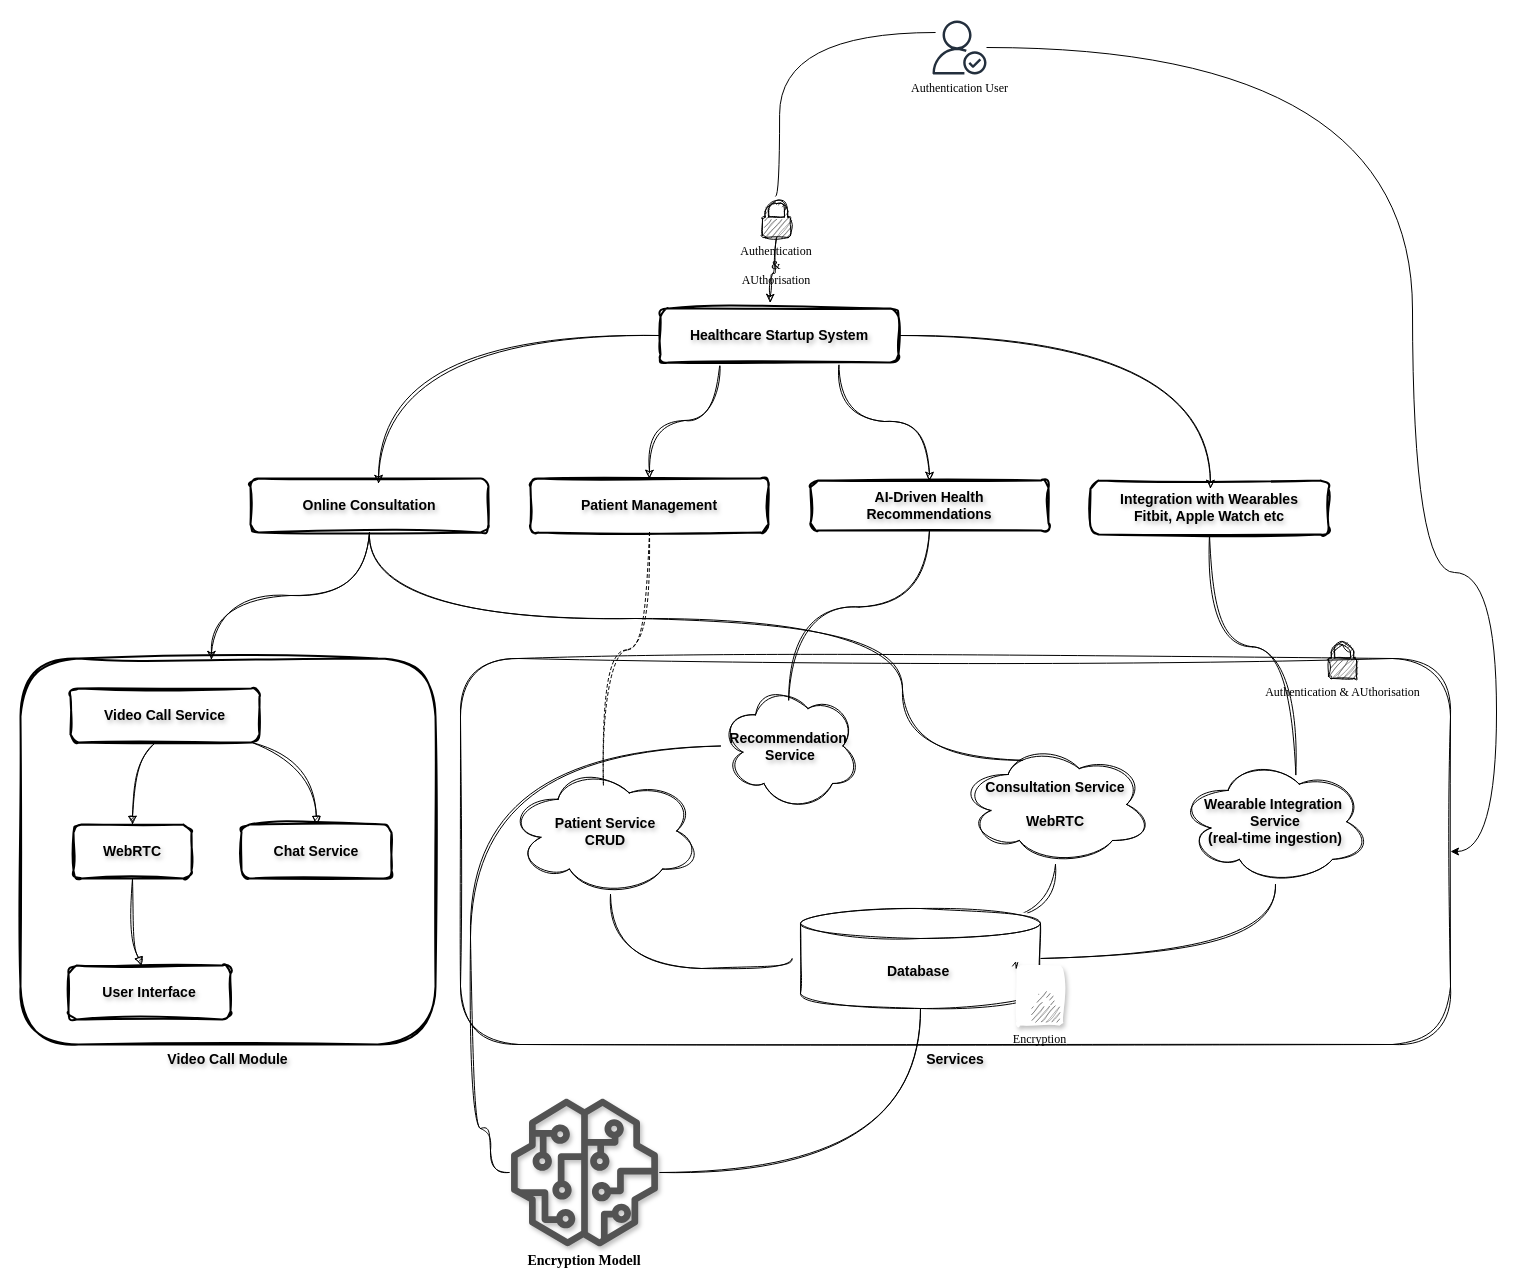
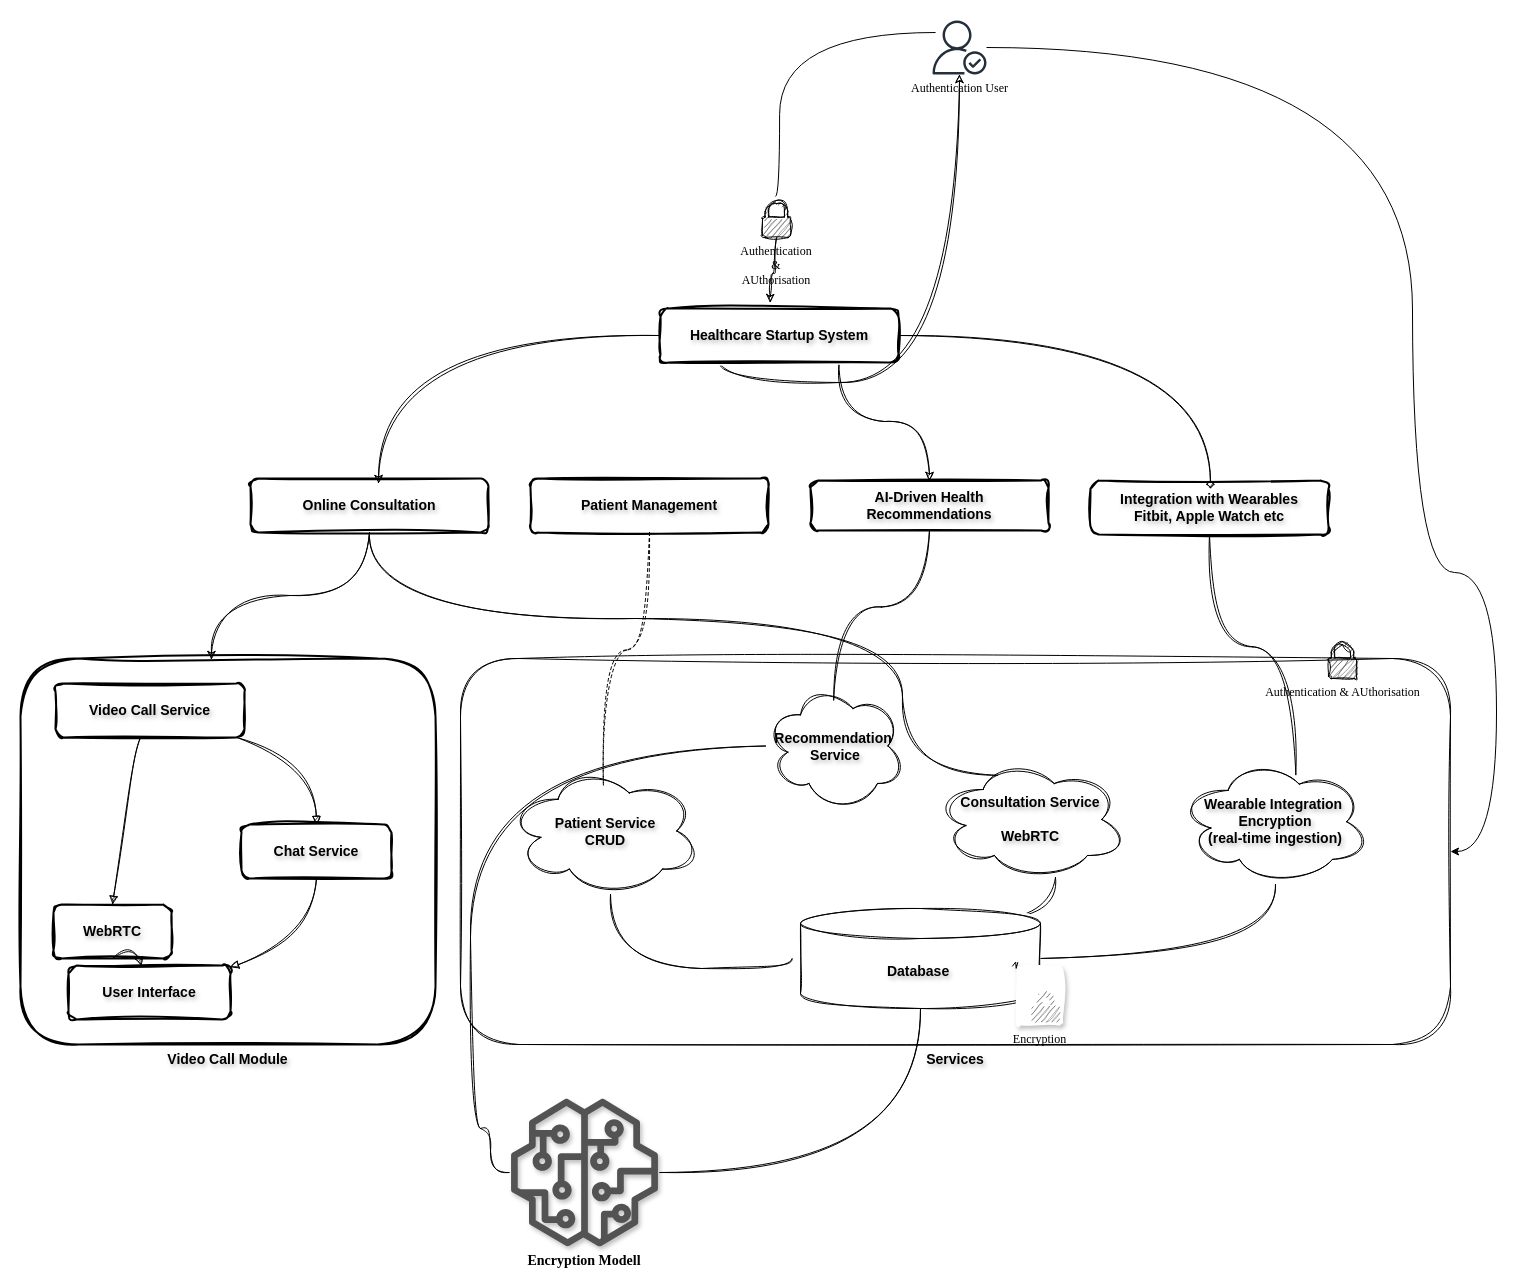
edge "Healthcare Startup System" -> "Patient Management": now "Healthcare Startup System" -> "Authentication User"
edge "Healthcare Startup System" -> "Integration with Wearables Fitbit, Apple Watch etc": arrowhead classic -> diamond
node "Video Call Service": moved (165, 716) -> (150, 711)
node "Recommendation Service": moved (791, 746) -> (836, 746)
node "Consultation Service WebRTC": moved (1056, 805) -> (1031, 820)
node "Wearable Integration Service (real-time ingestion)": label "Wearable Integration Service (real-time ingestion)" -> "Wearable Integration Encryption (real-time ingestion)"
node "WebRTC": moved (133, 852) -> (113, 932)
edge "Chat Service" -> "User Interface": added
